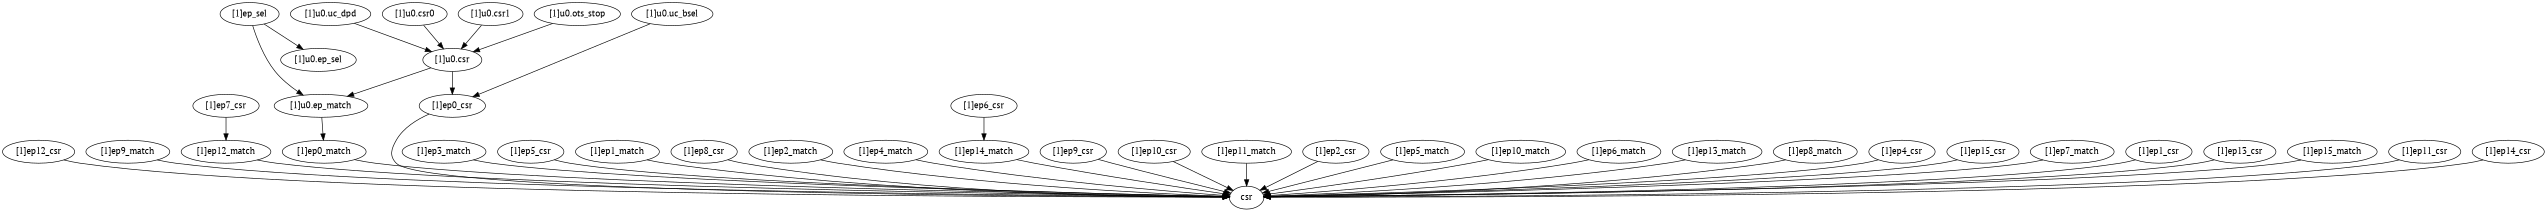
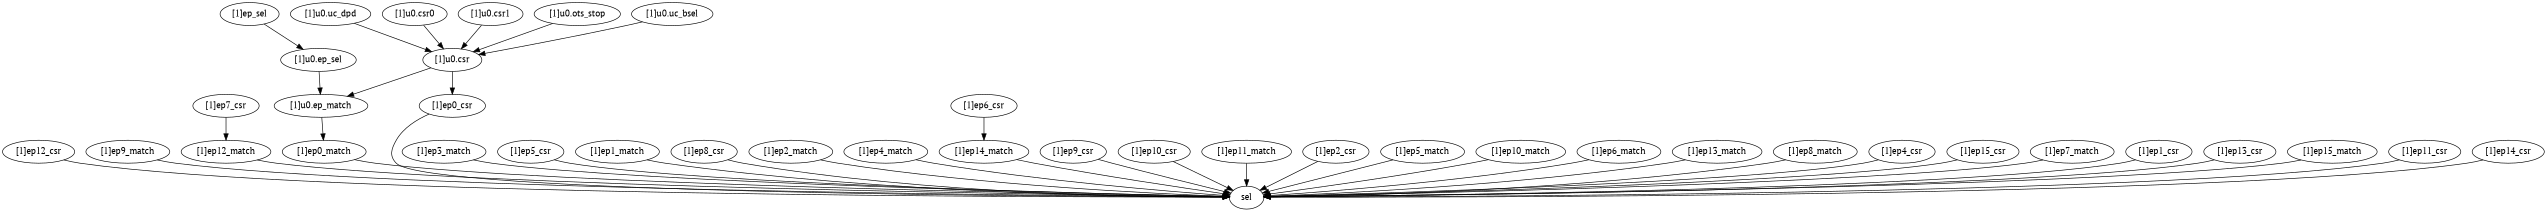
edge "[1]u0.uc_bsel" -> "[1]ep0_csr": now "[1]u0.uc_bsel" -> "[1]u0.csr"
edge "[1]ep_sel" -> "[1]u0.ep_match": now "[1]u0.ep_sel" -> "[1]u0.ep_match"
node "csr": label "csr" -> "sel"
